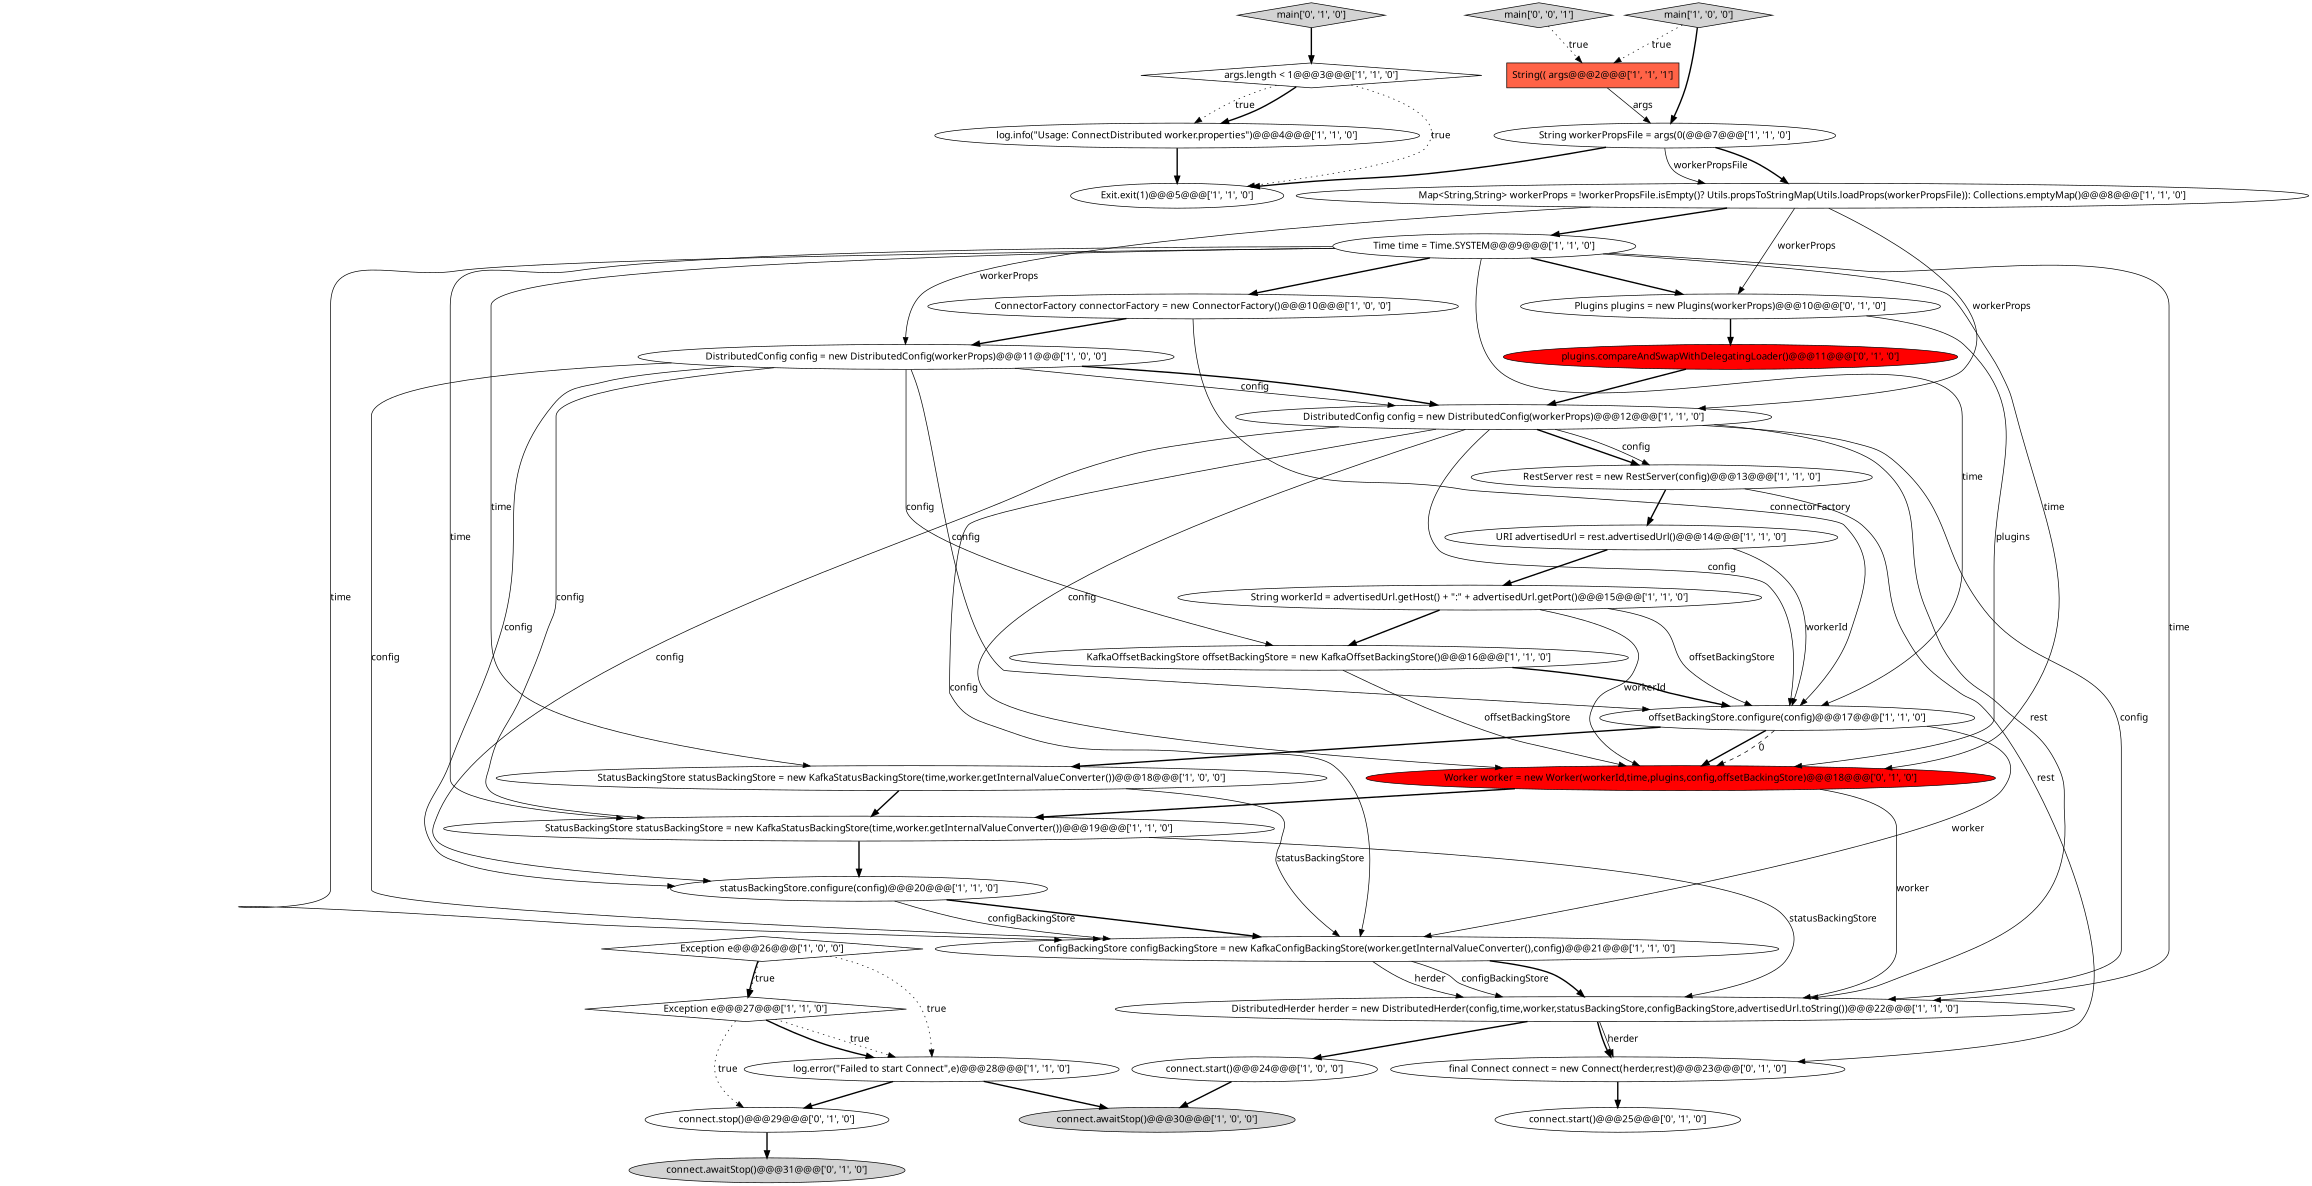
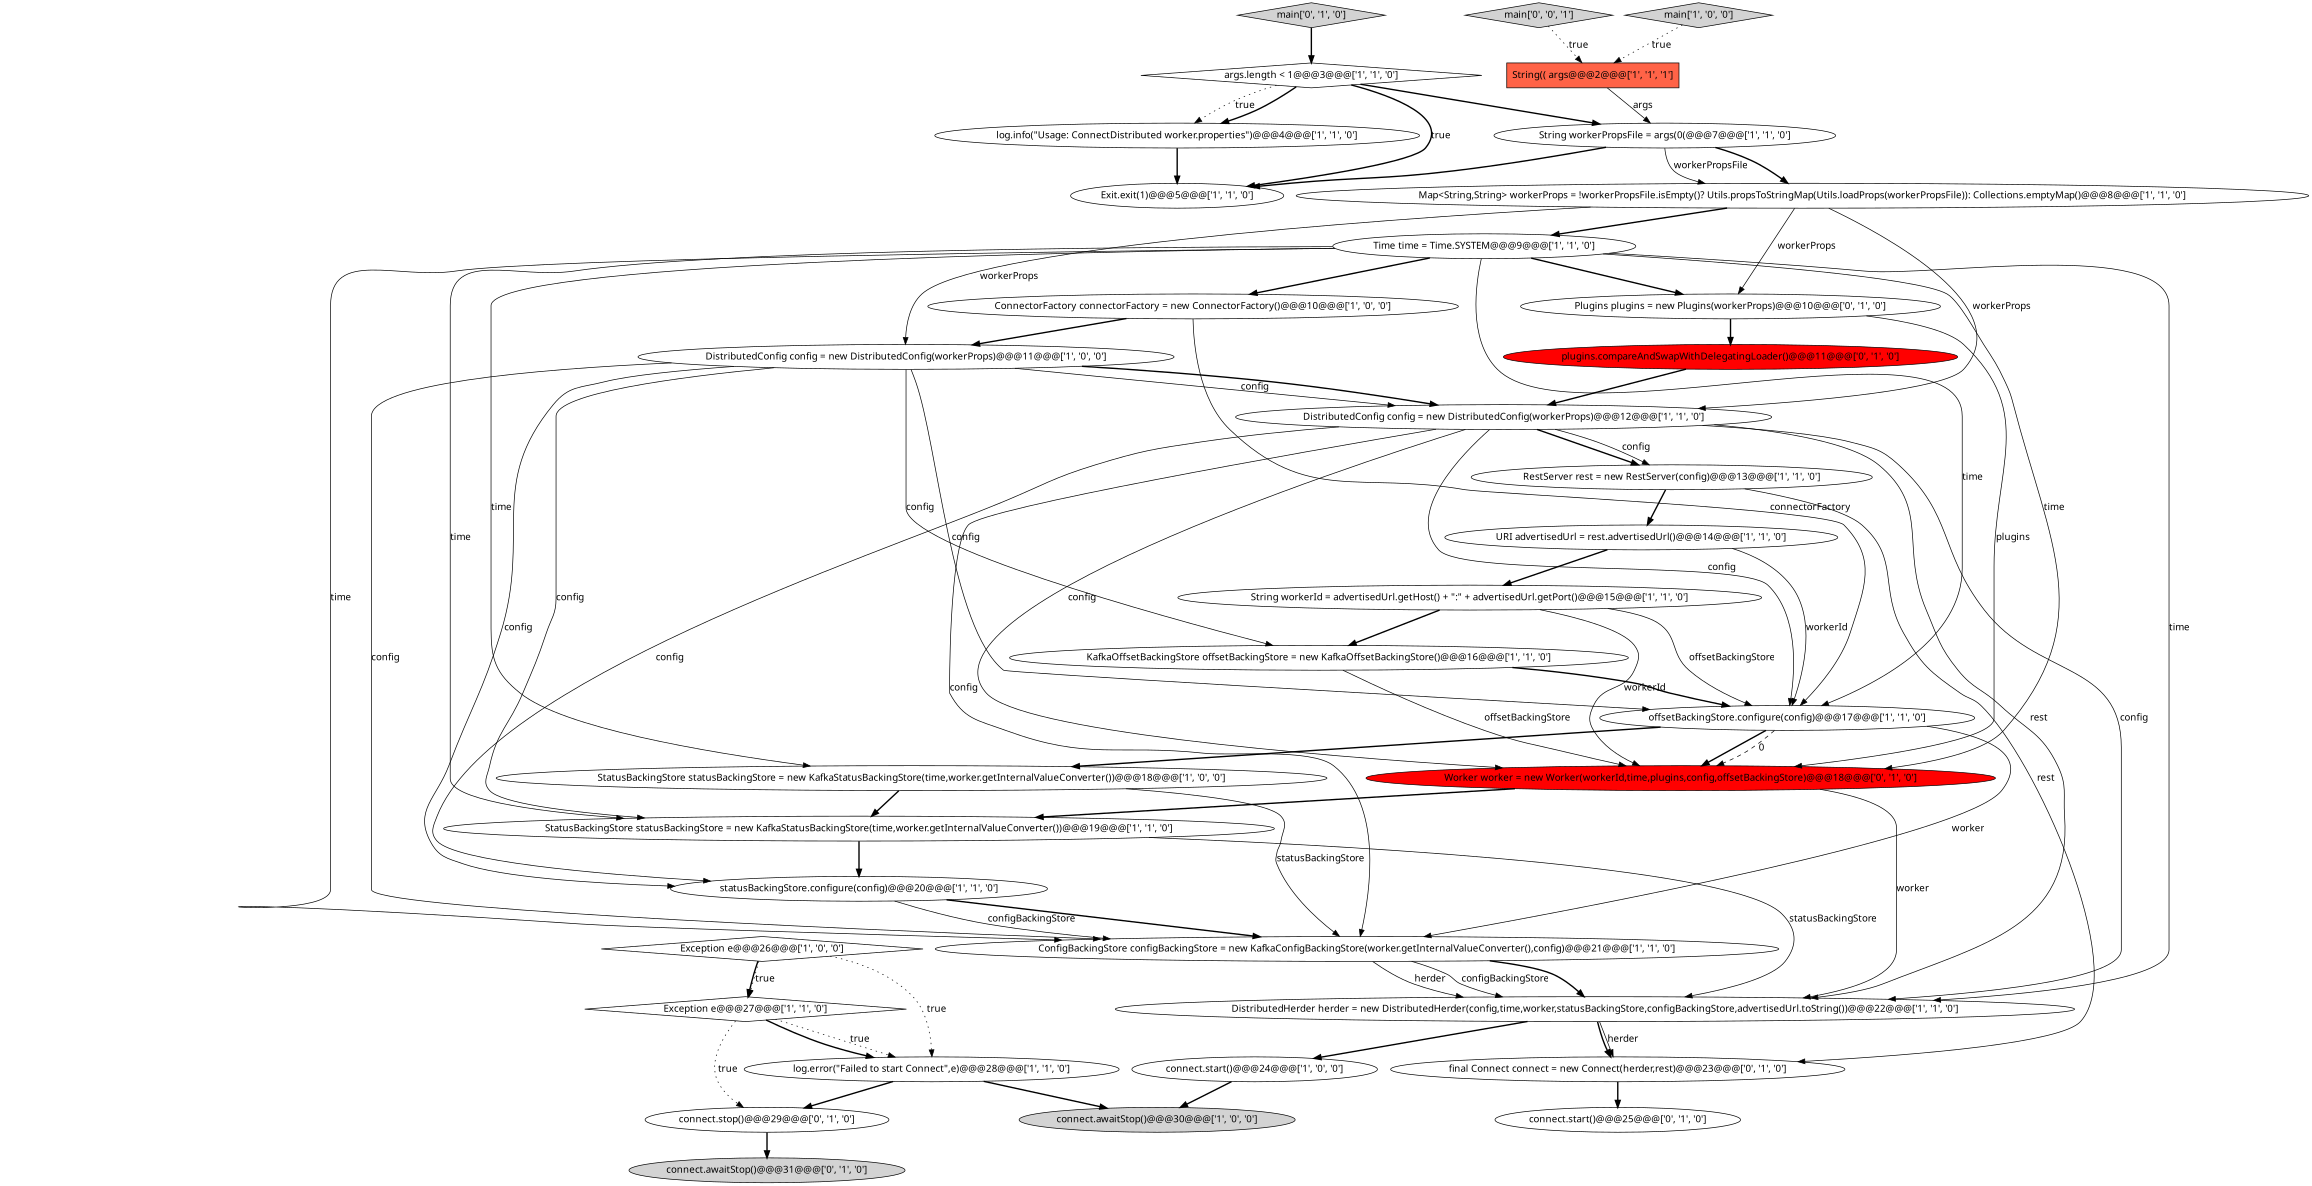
edge "main['1', '0', '0']" -> "String workerPropsFile = args(0(@@@7@@@['1', '1', '0']": now "args.length < 1@@@3@@@['1', '1', '0']" -> "String workerPropsFile = args(0(@@@7@@@['1', '1', '0']"
edge "args.length < 1@@@3@@@['1', '1', '0']" -> "Exit.exit(1)@@@5@@@['1', '1', '0']": style dotted -> bold
